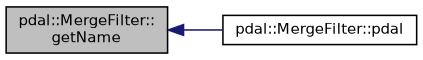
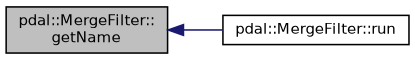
node "pdal::MergeFilter::pdal": label "pdal::MergeFilter::pdal" -> "pdal::MergeFilter::run"
